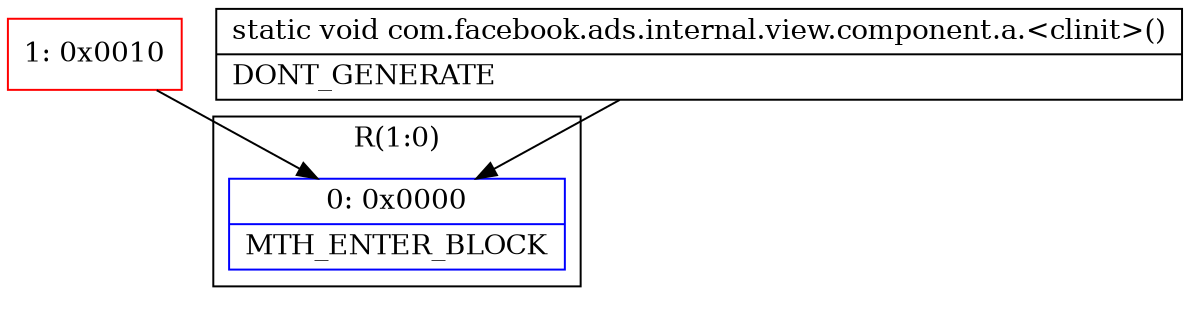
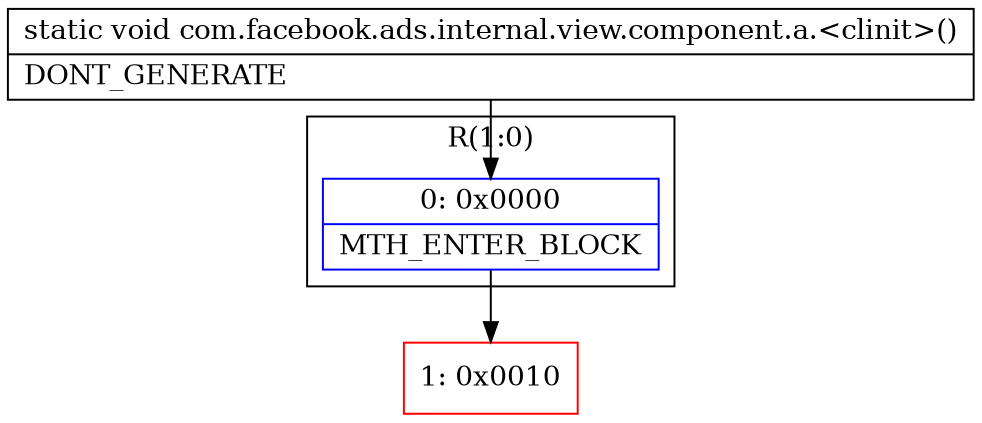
edge "1: 0x0010" -> "0: 0x0000": reversed
